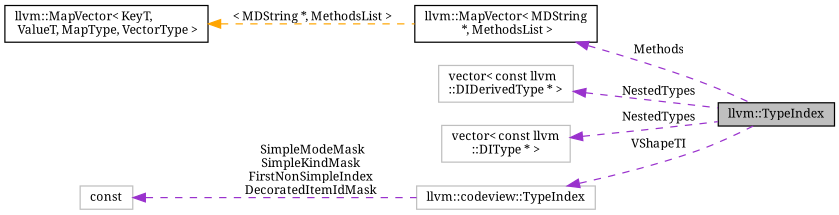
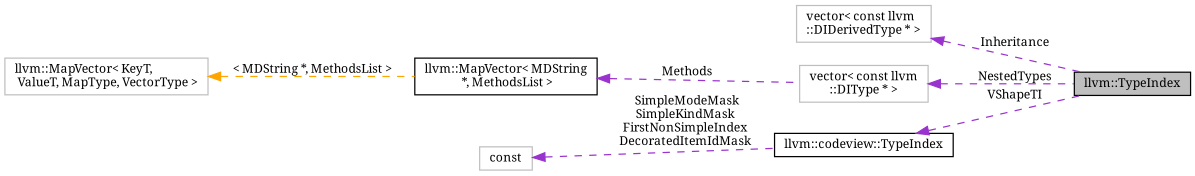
node "llvm::MapVector< KeyT, ValueT, MapType, VectorType >": color black -> grey75
edge "llvm::TypeIndex" -> "llvm::MapVector< MDString *, MethodsList >": now "vector< const llvm ::DIType * >" -> "llvm::MapVector< MDString *, MethodsList >"
edge "llvm::TypeIndex" -> "vector< const llvm ::DIDerivedType * >": label " NestedTypes" -> " Inheritance"
node "llvm::codeview::TypeIndex": color grey75 -> black
